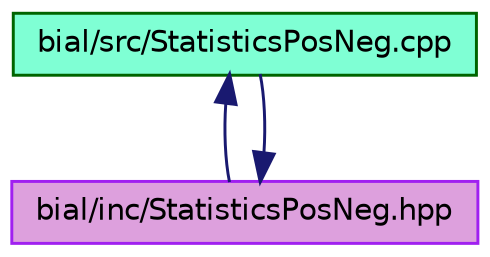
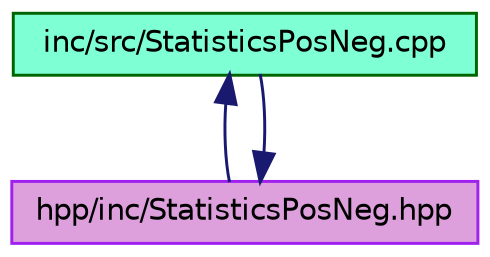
node "bial/src/StatisticsPosNeg.cpp": label "bial/src/StatisticsPosNeg.cpp" -> "inc/src/StatisticsPosNeg.cpp"
node "bial/inc/StatisticsPosNeg.hpp": label "bial/inc/StatisticsPosNeg.hpp" -> "hpp/inc/StatisticsPosNeg.hpp"
